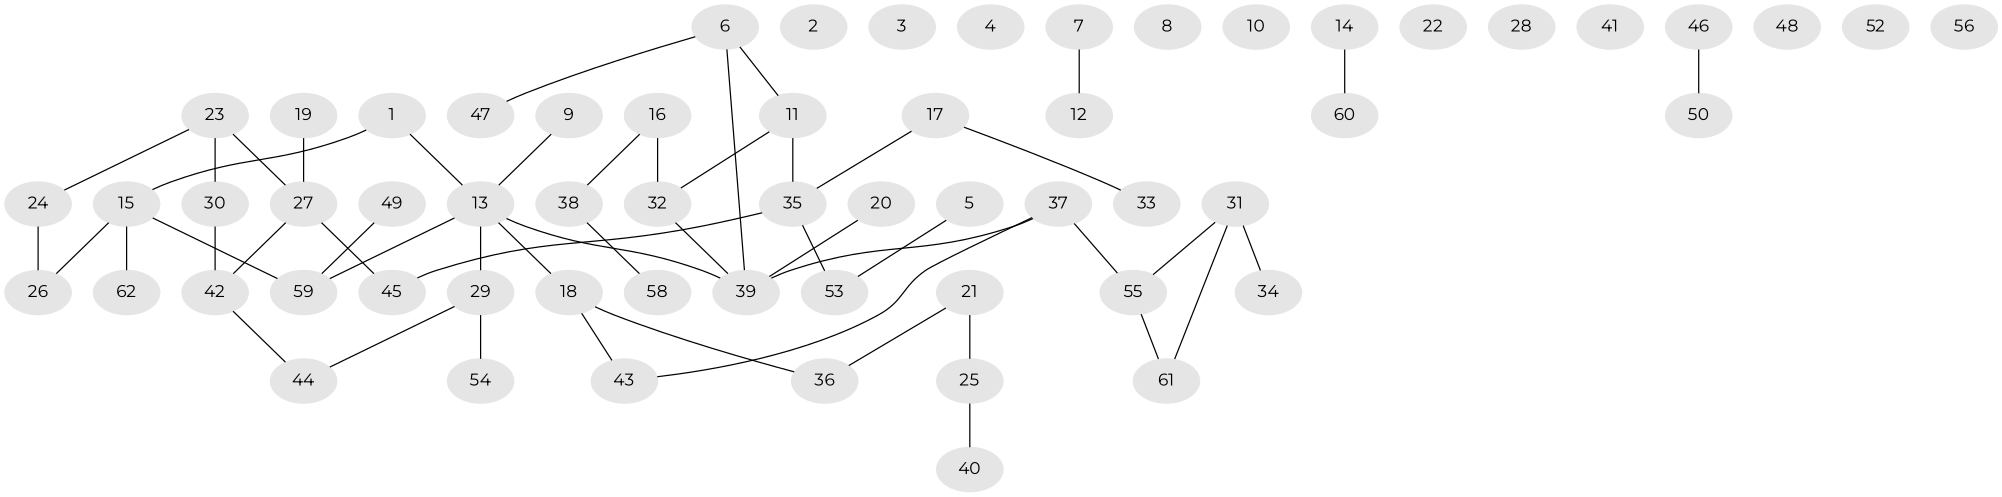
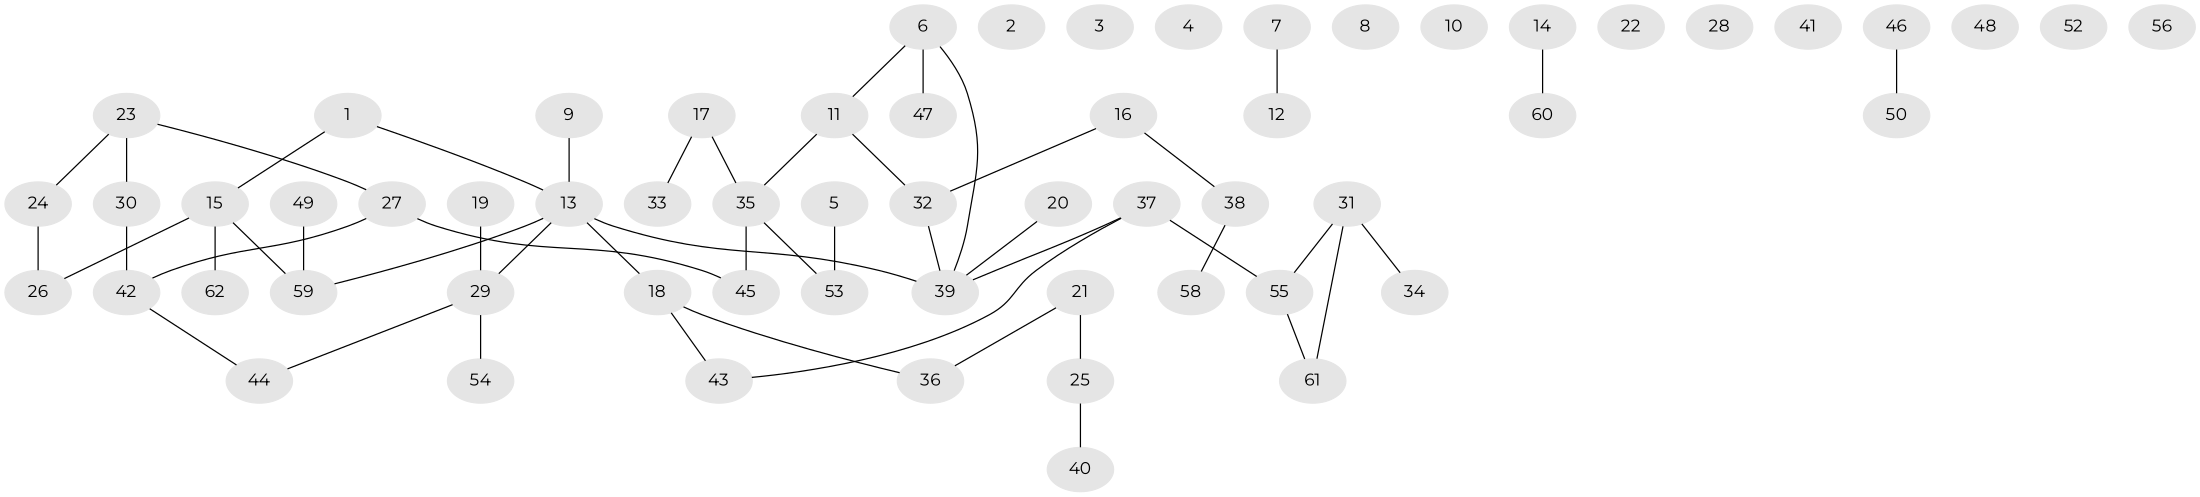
edge "19" -- "27": now "19" -- "29"
